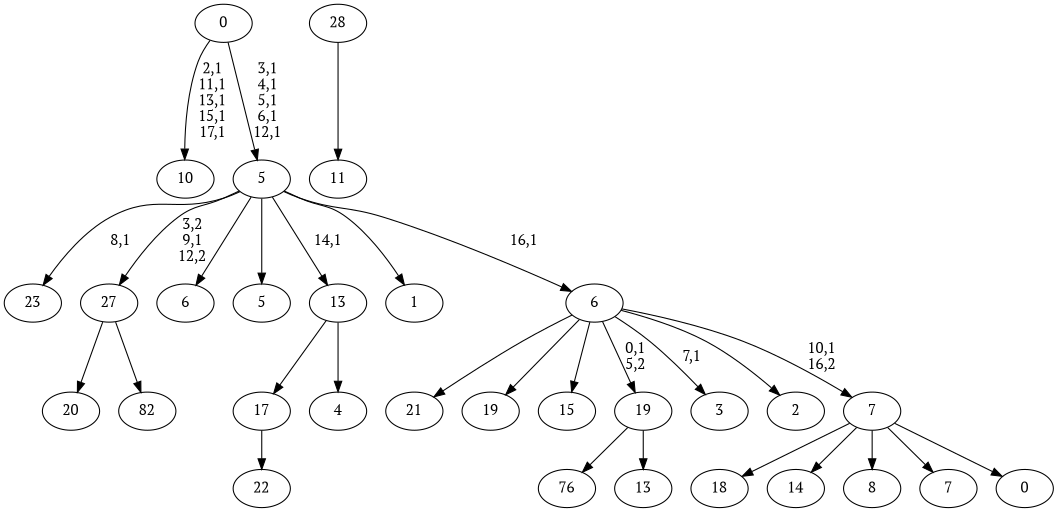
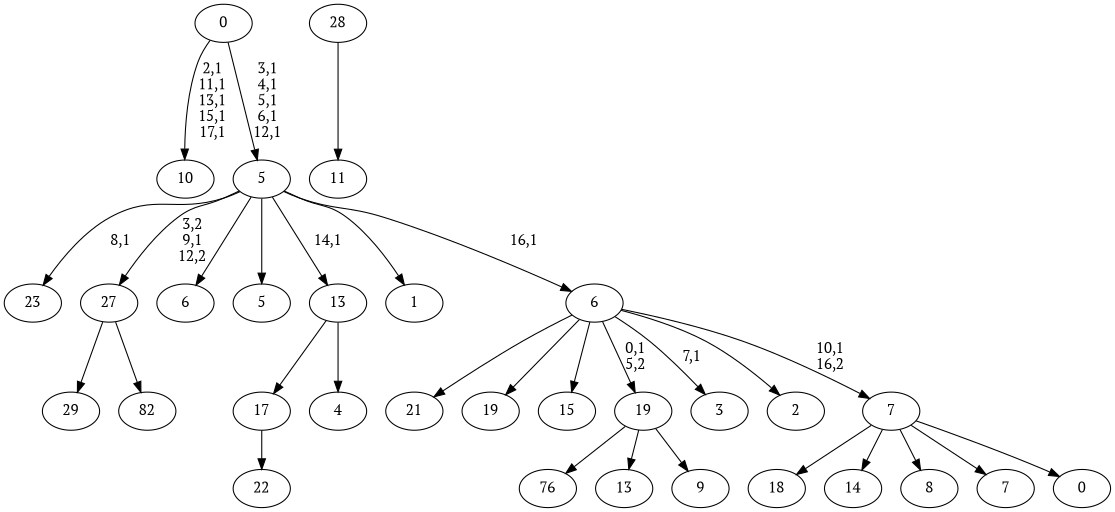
node "20": label "20" -> "29"
node "9": added
